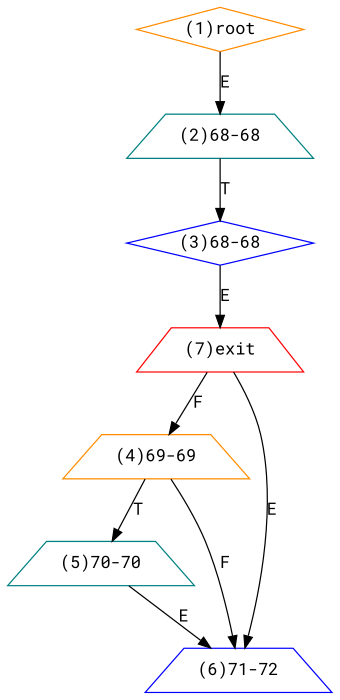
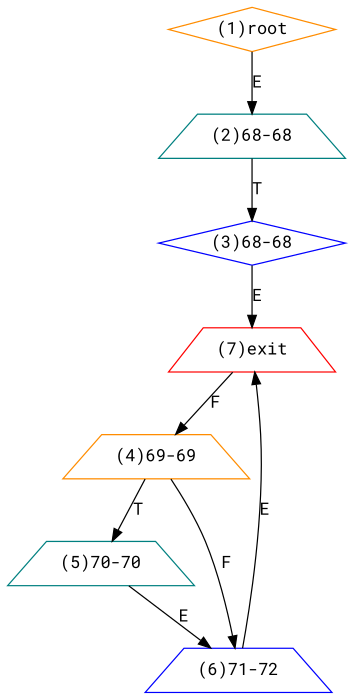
edge "(7)exit" -> "(6)71-72": reversed
